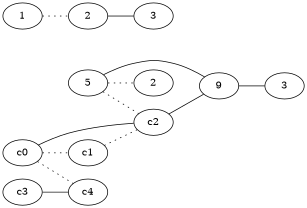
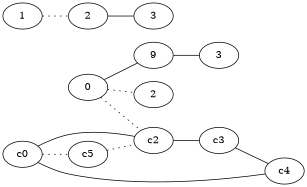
node "5": label "5" -> "0"
edge "9" -- "c2": now "c3" -- "c2"
node "c1": label "c1" -> "c5"
edge "c0" -- "c4": style dotted -> solid
